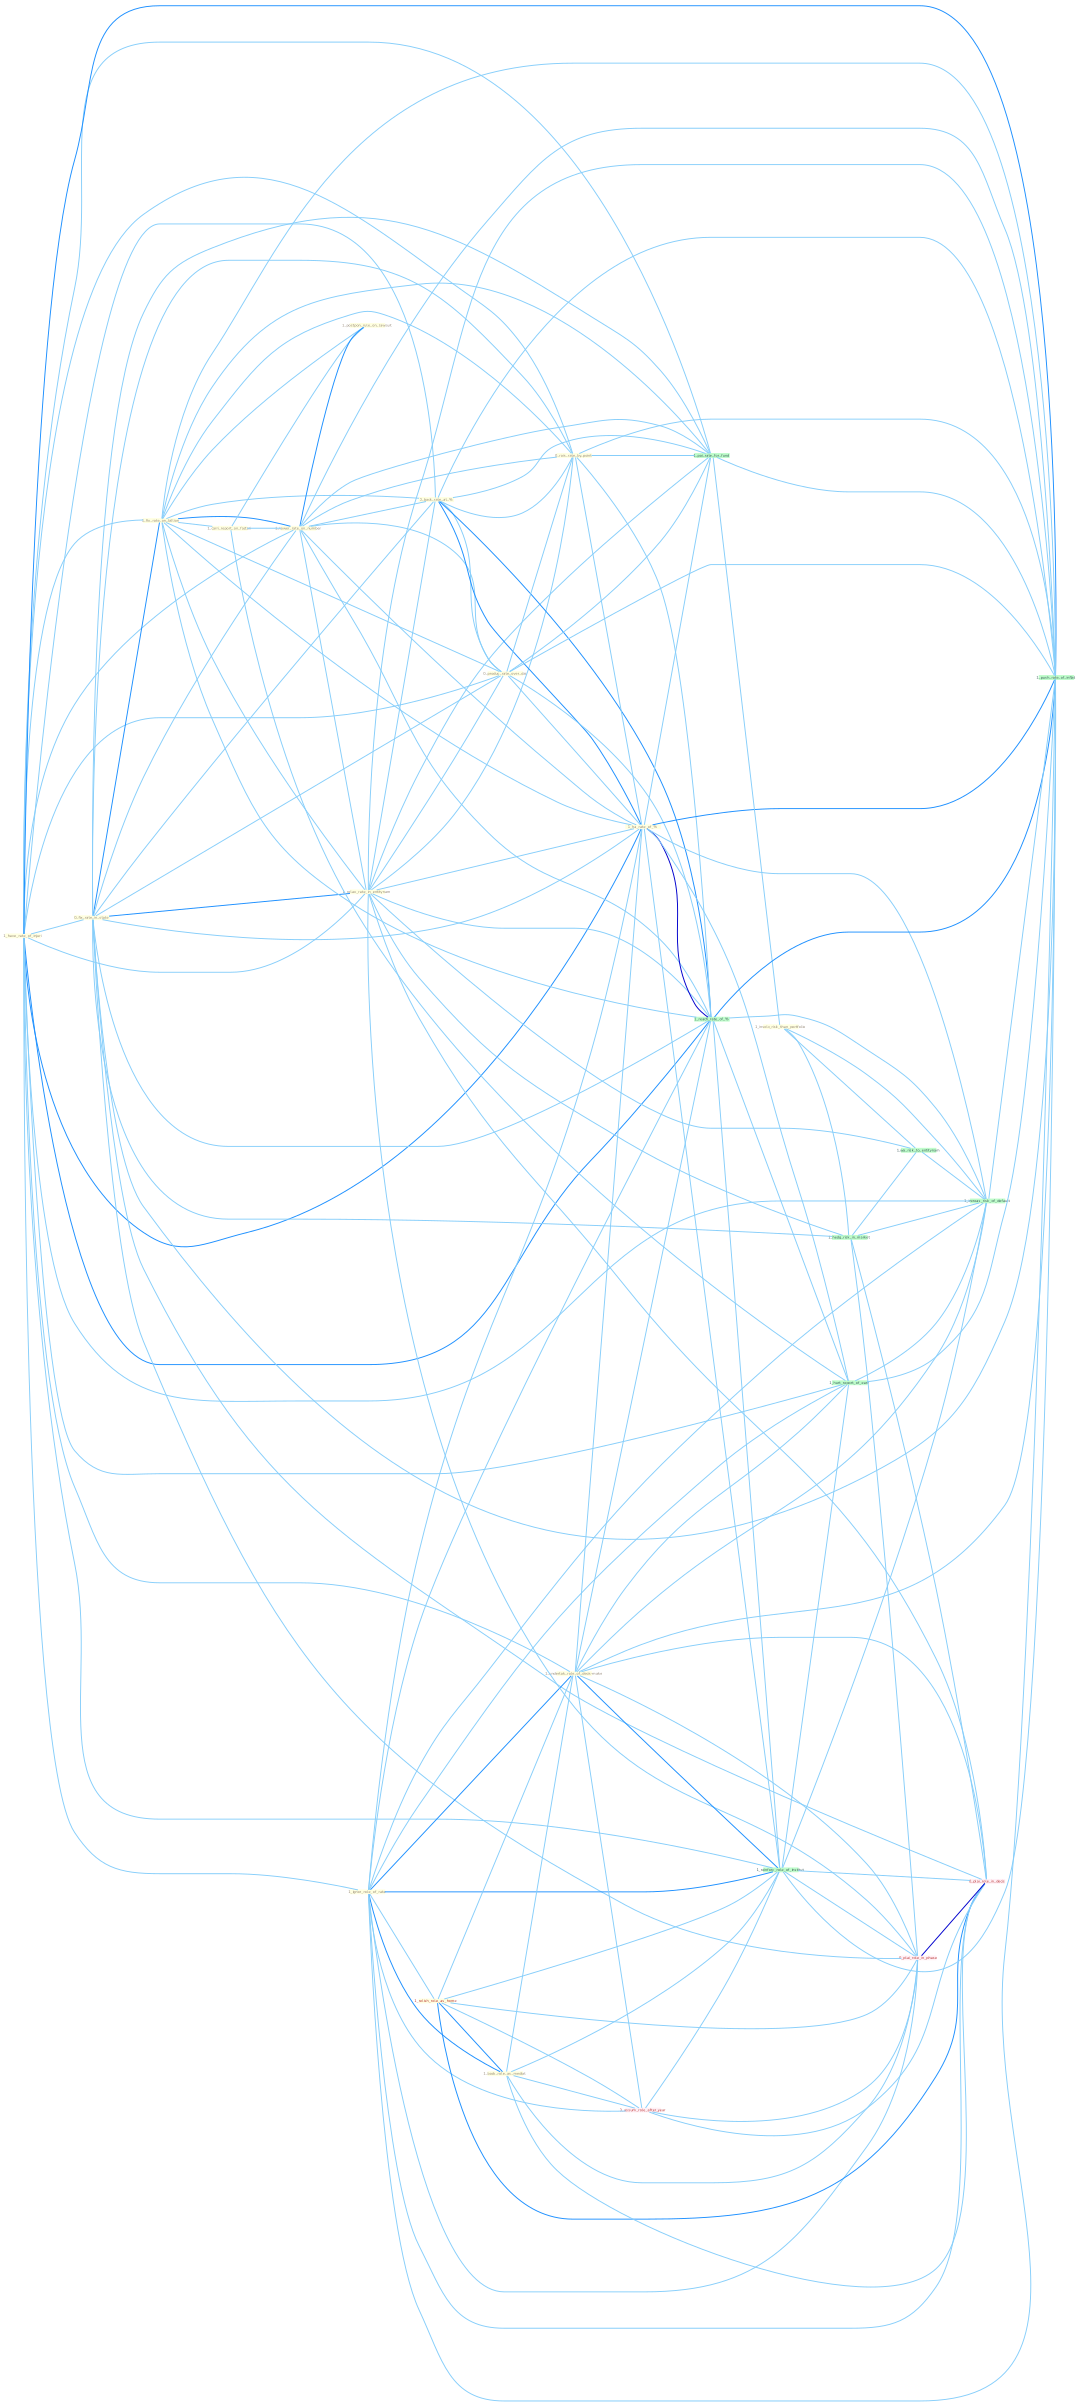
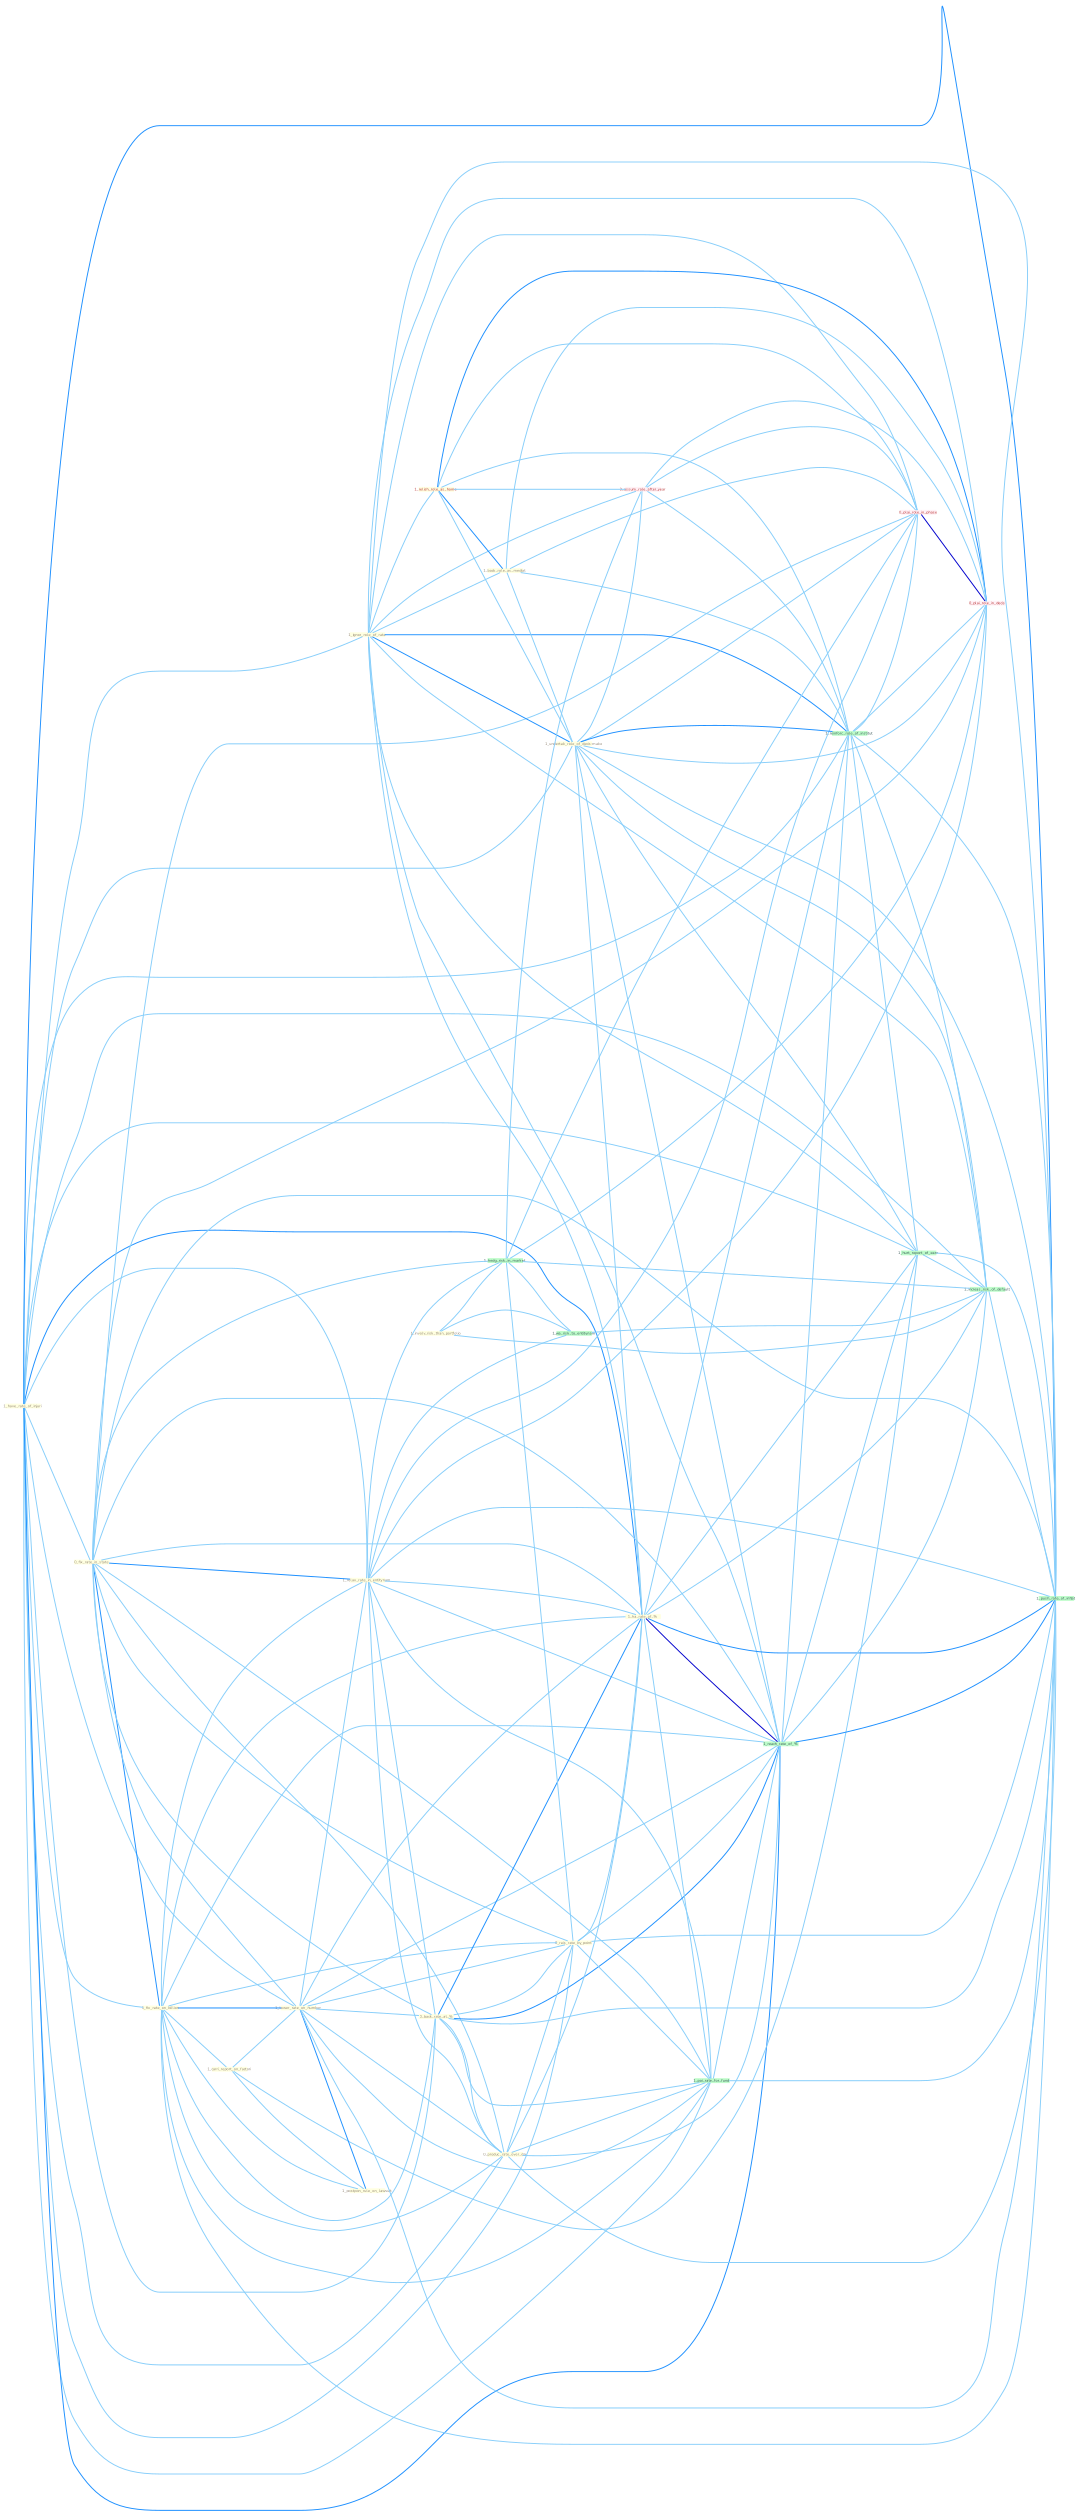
edge "0_rais_rate_by_point" -- "1_relax_rate_in_entitynam": now "0_rais_rate_by_point" -- "1_hedg_risk_in_market"
edge "1_pai_rate_for_fund" -- "1_involv_risk_than_portfolio": now "1_pai_rate_for_fund" -- "1_reach_rate_of_%"
edge "1_ignor_role_of_rate" -- "1_back_role_as_mediat": color #1e90ff -> #87cefa
edge "1_back_role_as_mediat" -- "0_assum_role_after_year": now "1_hedg_risk_in_market" -- "0_assum_role_after_year"
